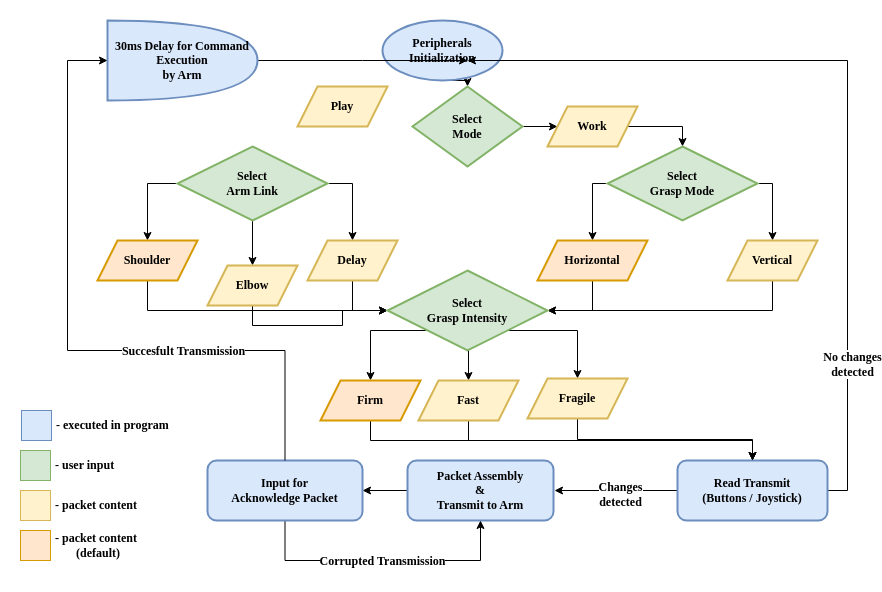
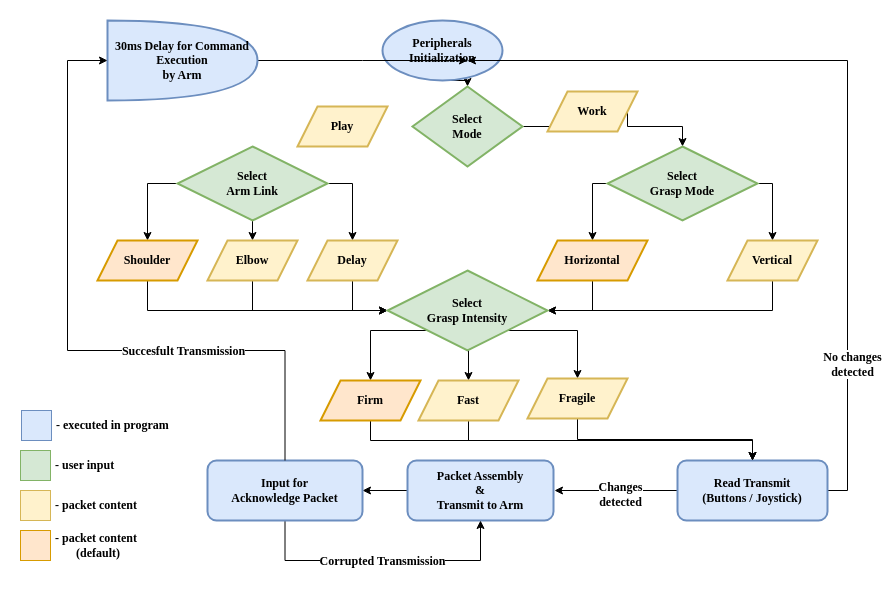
node "Play": moved (343, 107) -> (343, 127)
node "Work": moved (593, 127) -> (593, 112)
node "Elbow": moved (253, 286) -> (253, 261)
